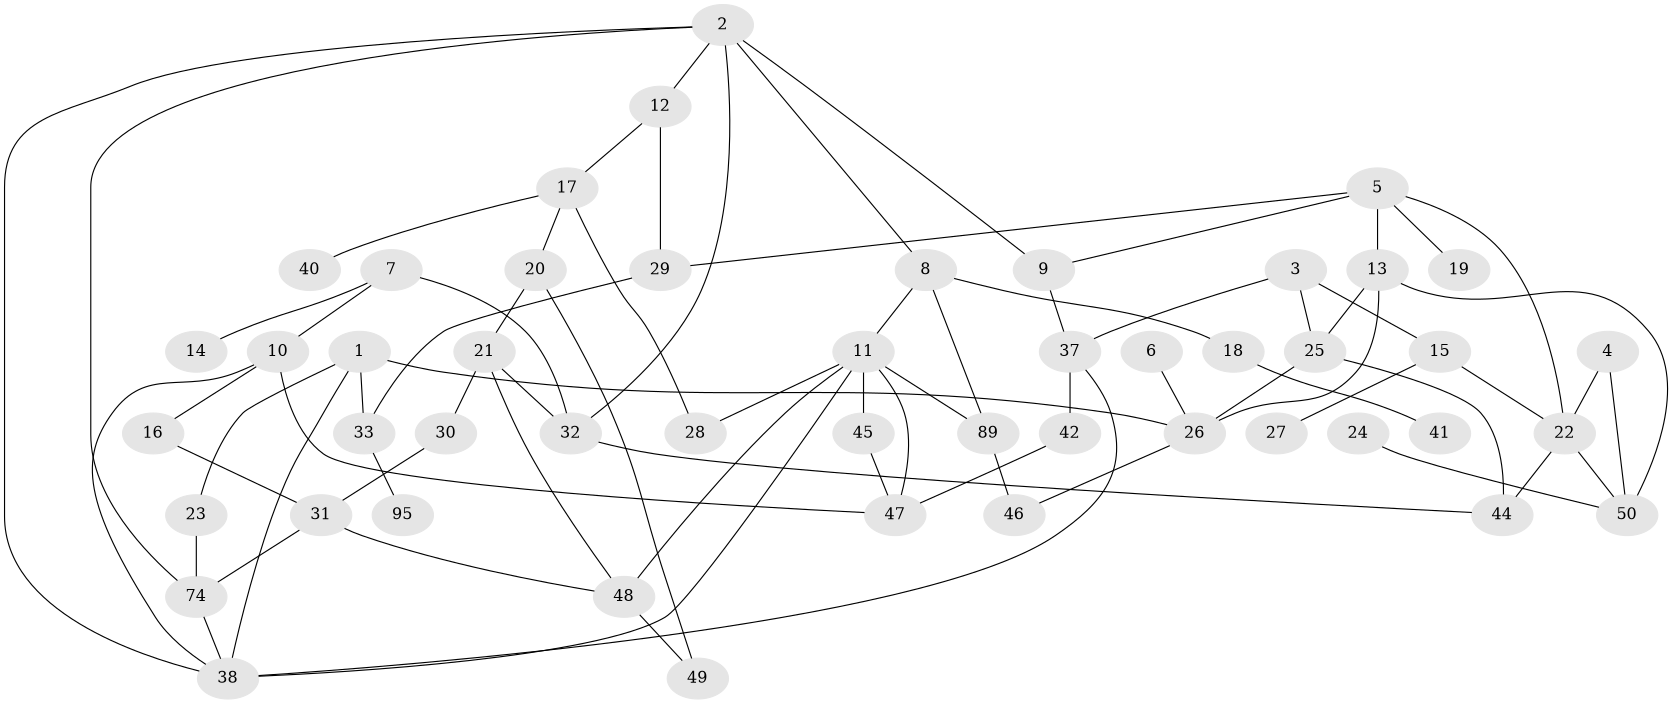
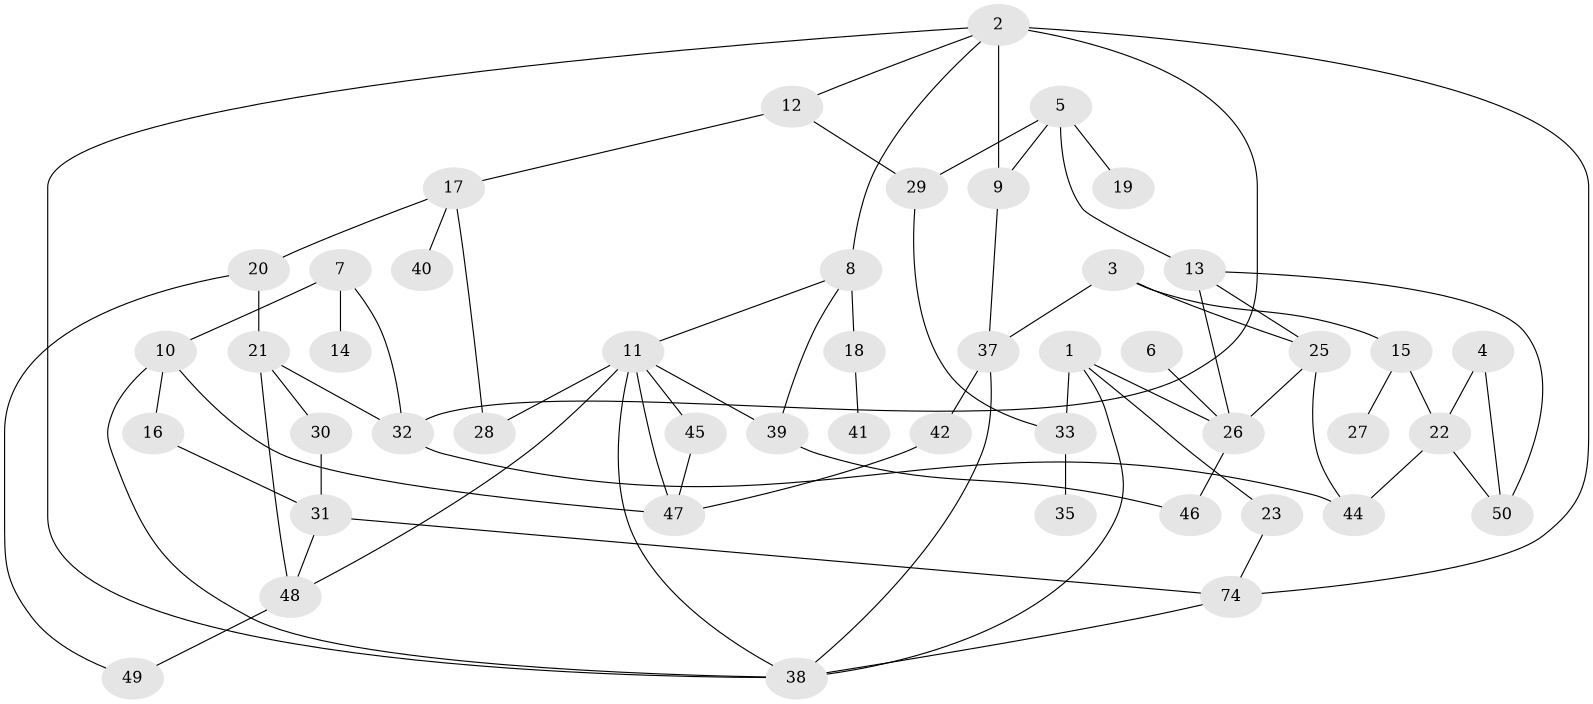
edge "5" -- "22": removed
node "89": label "89" -> "39"
node "24": removed
node "95": label "95" -> "35"
